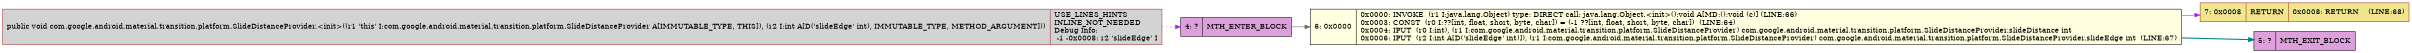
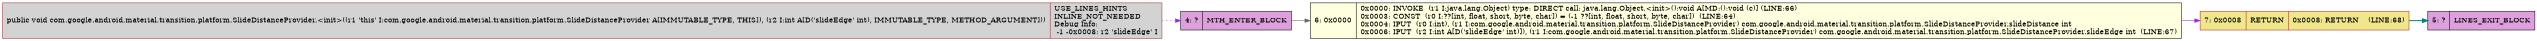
edge "6: 0x0000" -> "5: ?": now "7: 0x0008" -> "5: ?"
node "5: ?": text "MTH_EXIT_BLOCK" -> "LINES_EXIT_BLOCK"
